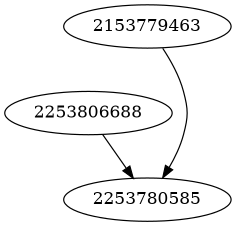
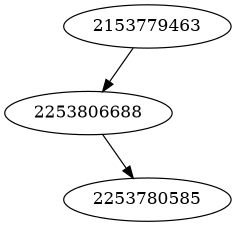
edge "2153779463" -> "2253780585": now "2153779463" -> "2253806688"
